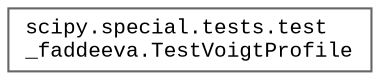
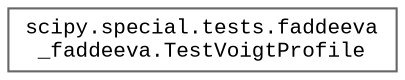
node "scipy.special.tests.test _faddeeva.TestVoigtProfile": label "scipy.special.tests.test _faddeeva.TestVoigtProfile" -> "scipy.special.tests.faddeeva _faddeeva.TestVoigtProfile"
